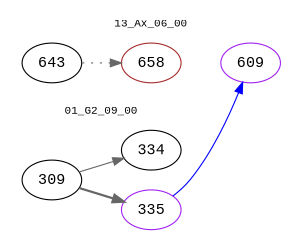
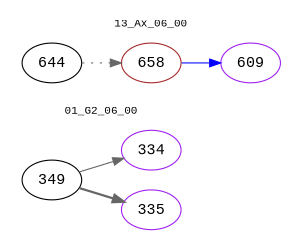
node "643": label "643" -> "644"
cluster "01_G2_09_00": label "01_G2_09_00" -> "01_G2_06_00"
edge "335" -> "609": now "658" -> "609"
node "334": color black -> purple
node "309": label "309" -> "349"
